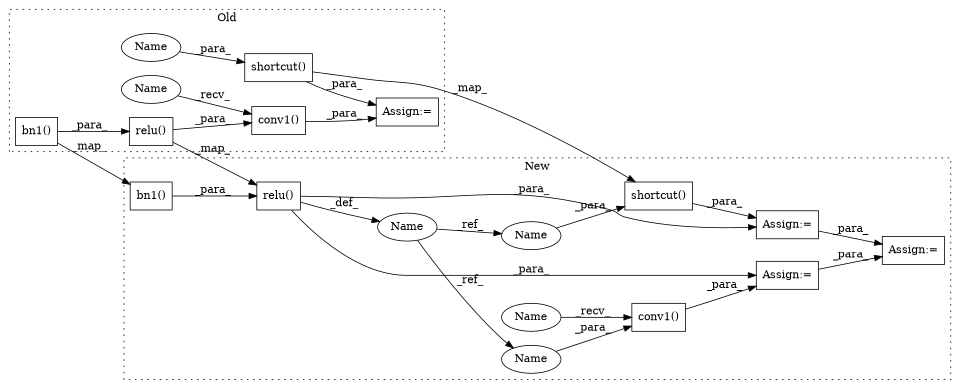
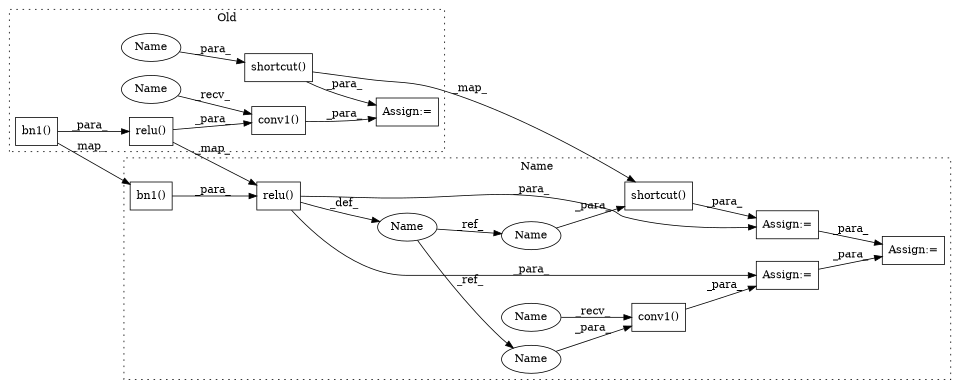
cluster "New": label "New" -> "Name"
